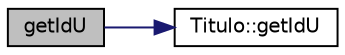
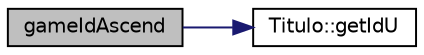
node "getIdU": label "getIdU" -> "gameIdAscend"
